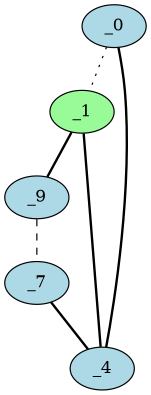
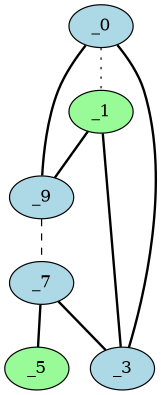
edge "_0" -- "_9": added
node "_5": added
node "_4": label "_4" -> "_3"
